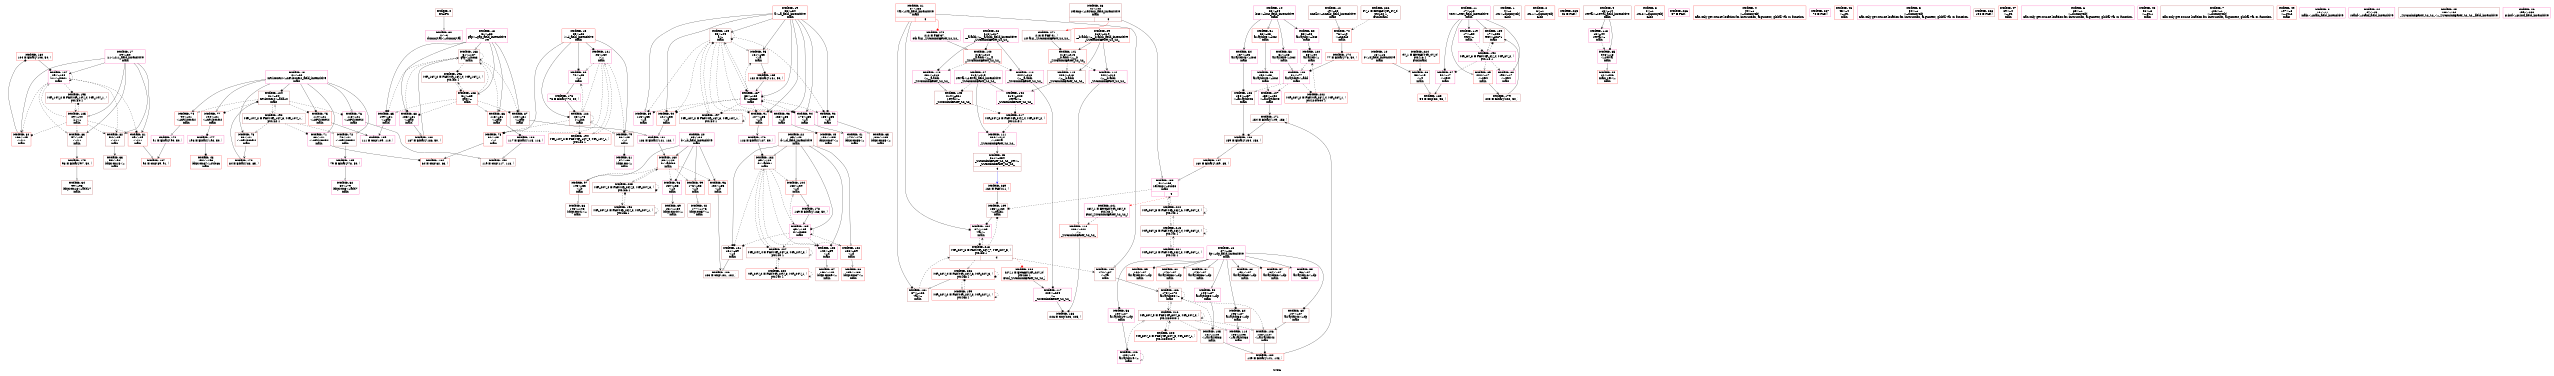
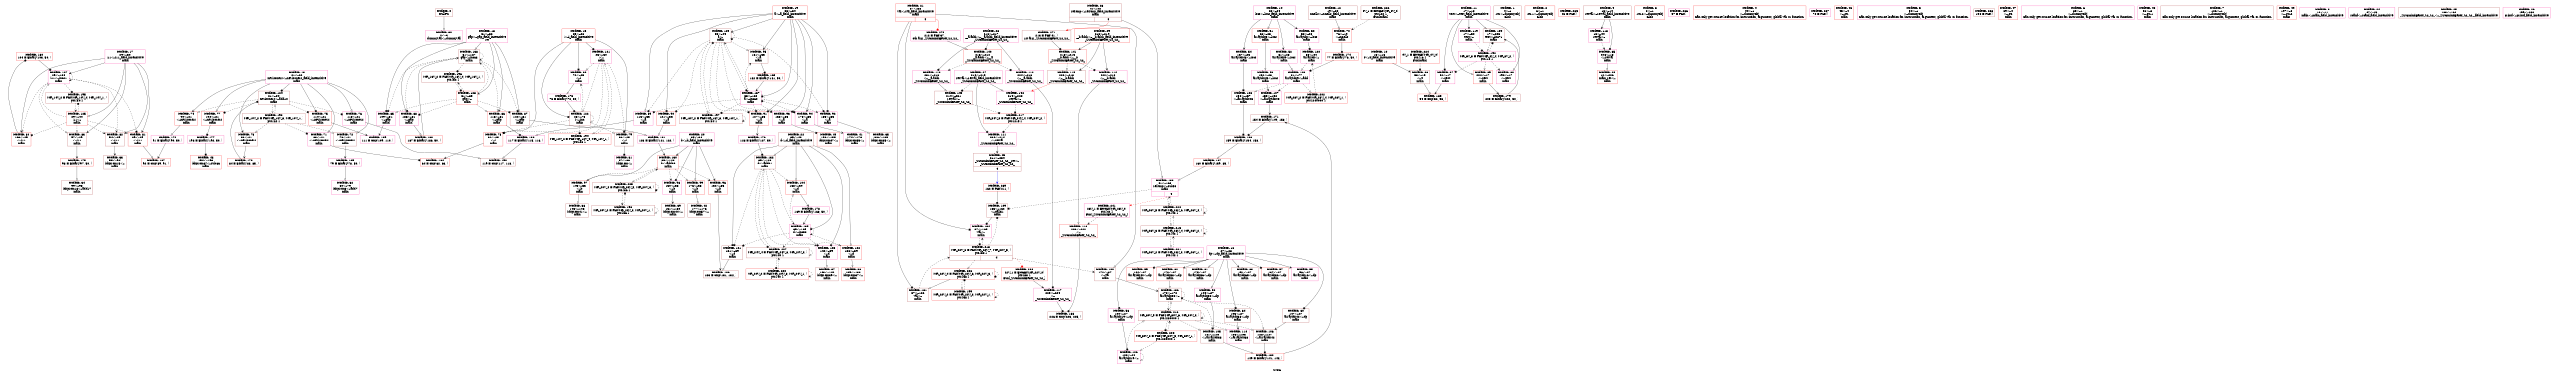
edge "NodeID: 115" -> "NodeID: 142": color black -> red
edge "NodeID: 123" -> "NodeID: 202": arrowhead box -> onormal
edge "NodeID: 137" -> "NodeID: 90": removed
edge "NodeID: 89" -> "NodeID: 183": added
edge "NodeID: 203" -> "NodeID: 126": added
